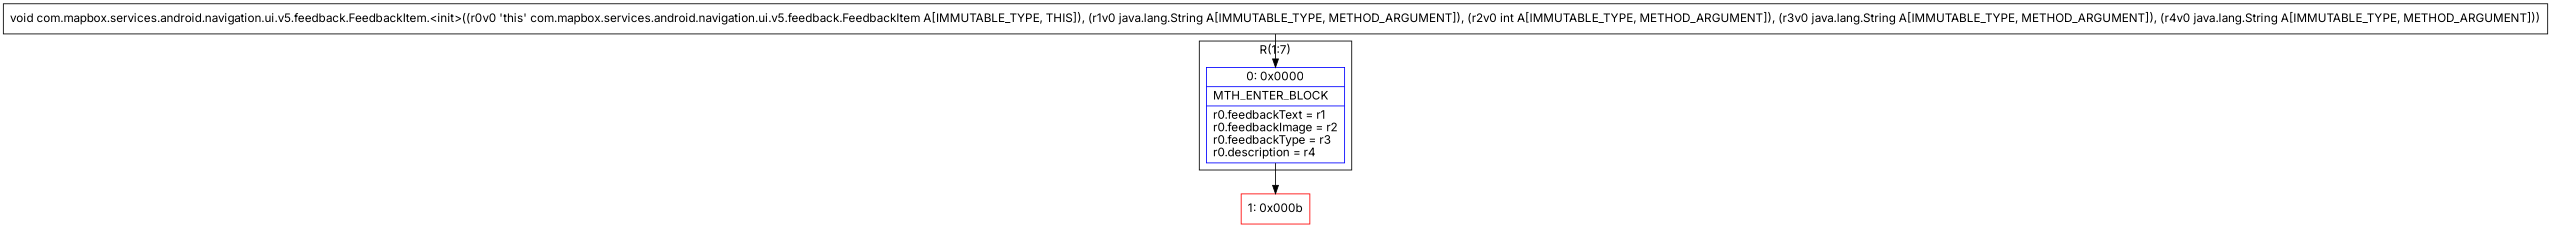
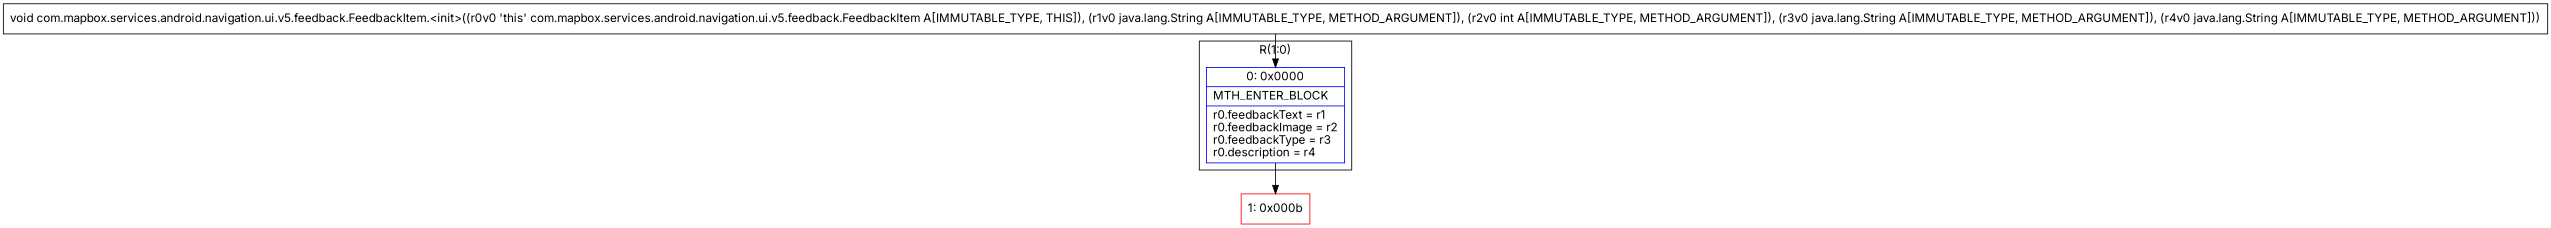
cluster "R(1:7)": label "R(1:7)" -> "R(1:0)"
